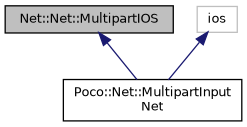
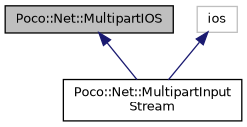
node "Net::Net::MultipartIOS": label "Net::Net::MultipartIOS" -> "Poco::Net::MultipartIOS"
node "Poco::Net::MultipartInput Net": label "Poco::Net::MultipartInput Net" -> "Poco::Net::MultipartInput Stream"
